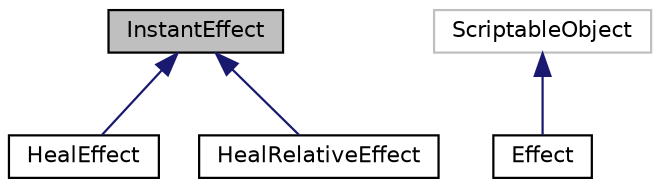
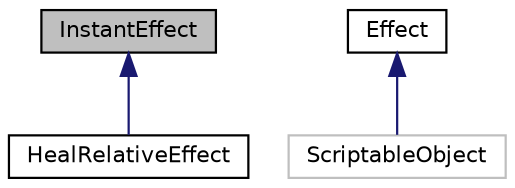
edge "Effect" -> "ScriptableObject": reversed
node "HealEffect": removed
